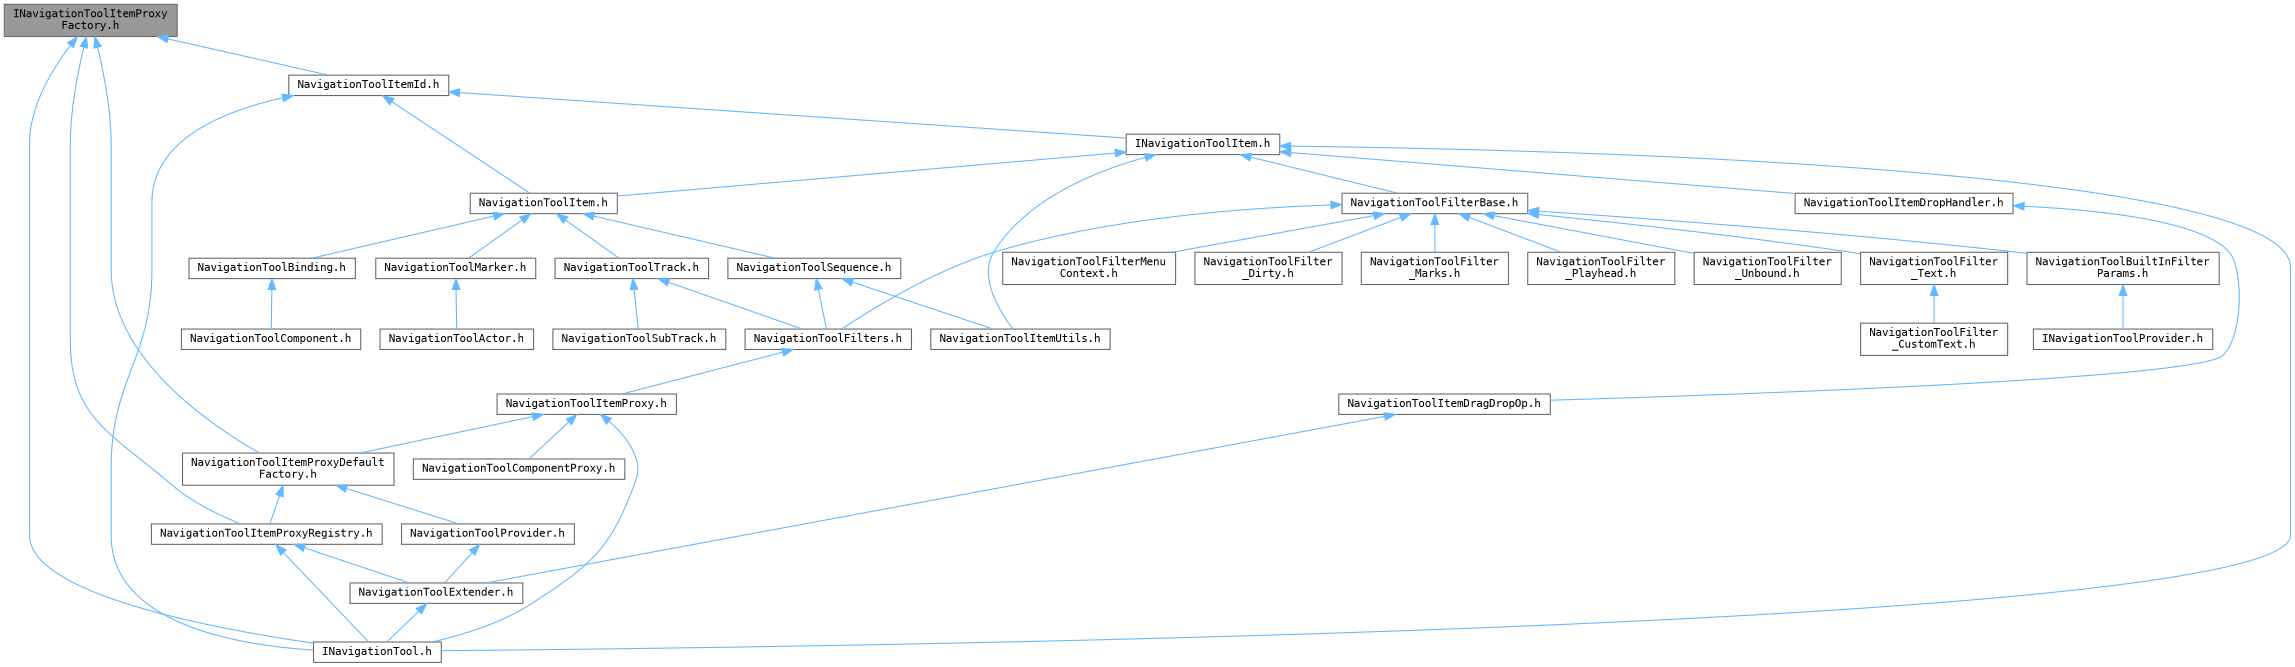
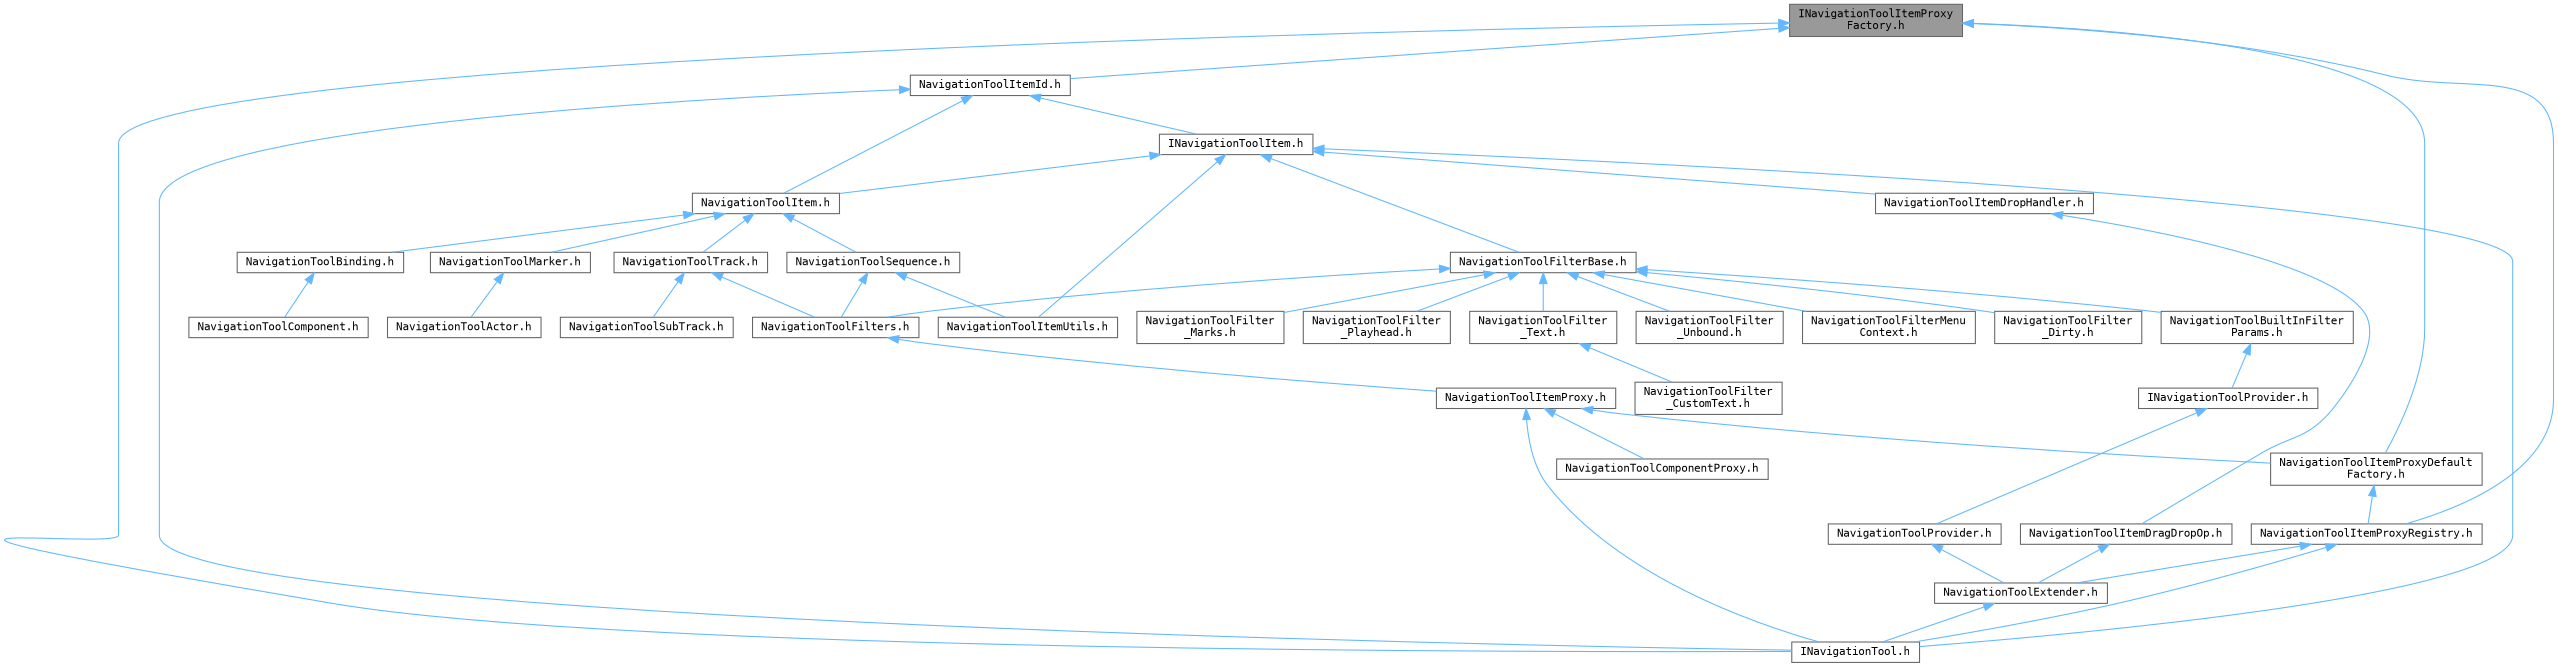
edge "NavigationToolProvider.h" -> "NavigationToolItemProxyDefault Factory.h": now "NavigationToolProvider.h" -> "INavigationToolProvider.h"
